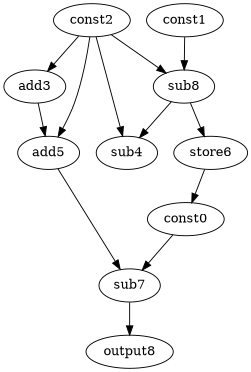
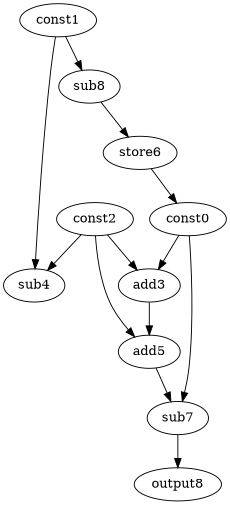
edge "const2" -> "sub8": removed
edge "sub8" -> "sub4": now "const1" -> "sub4"
edge "const0" -> "add3": added
